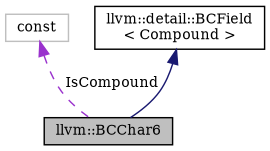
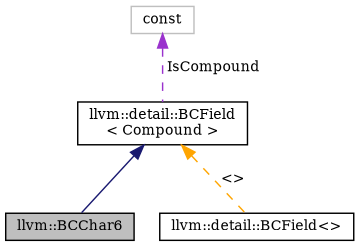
edge "llvm::BCChar6" -> "const": now "llvm::detail::BCField < Compound >" -> "const"
node "llvm::detail::BCField<>": added
